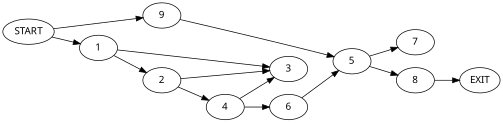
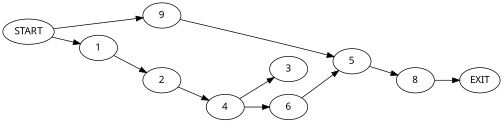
node "7": removed
edge "1" -> "3": removed
edge "2" -> "3": removed
